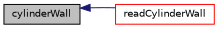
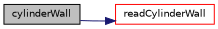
edge "readCylinderWall" -> "cylinderWall": reversed
